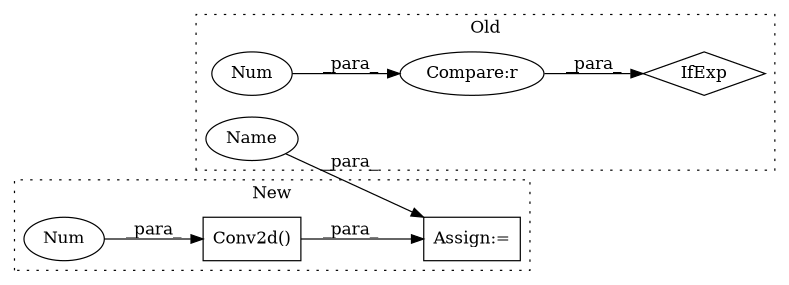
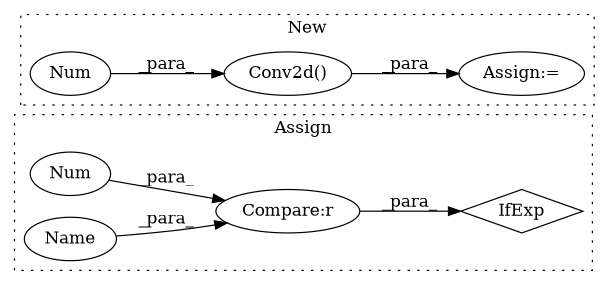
cluster "Old": label "Old" -> "Assign"
edge "Name" -> "Assign:=": now "Name" -> "Compare:r"
node "Conv2d()": shape box -> ellipse
node "Assign:=": shape box -> ellipse
